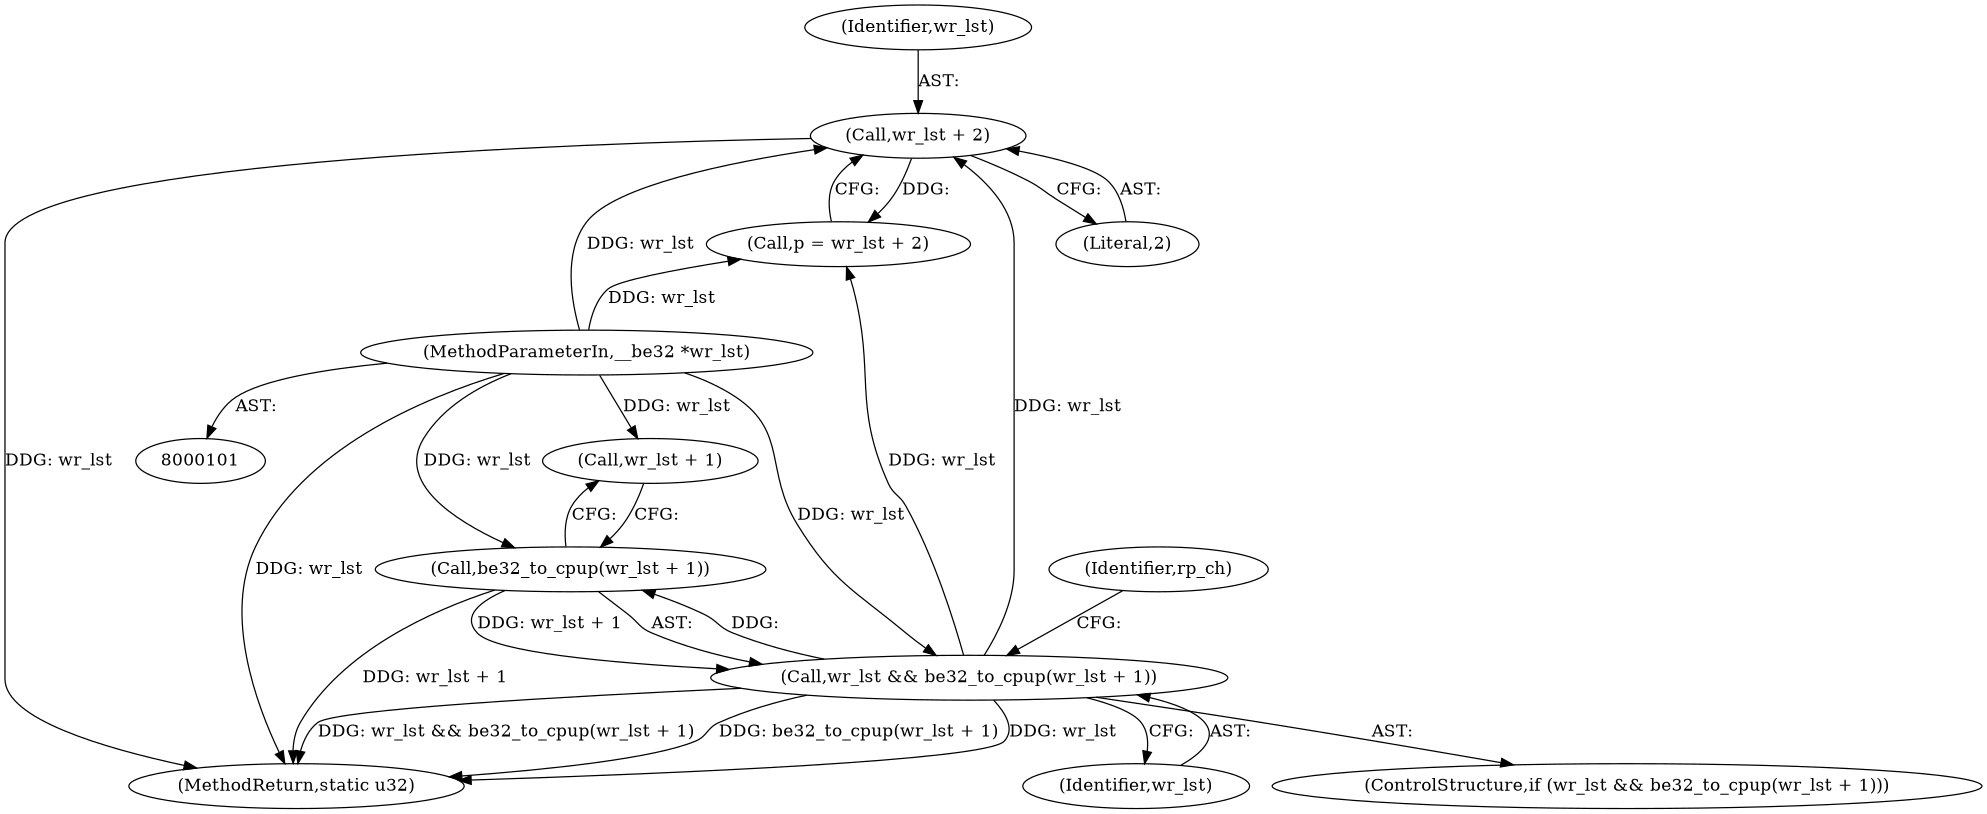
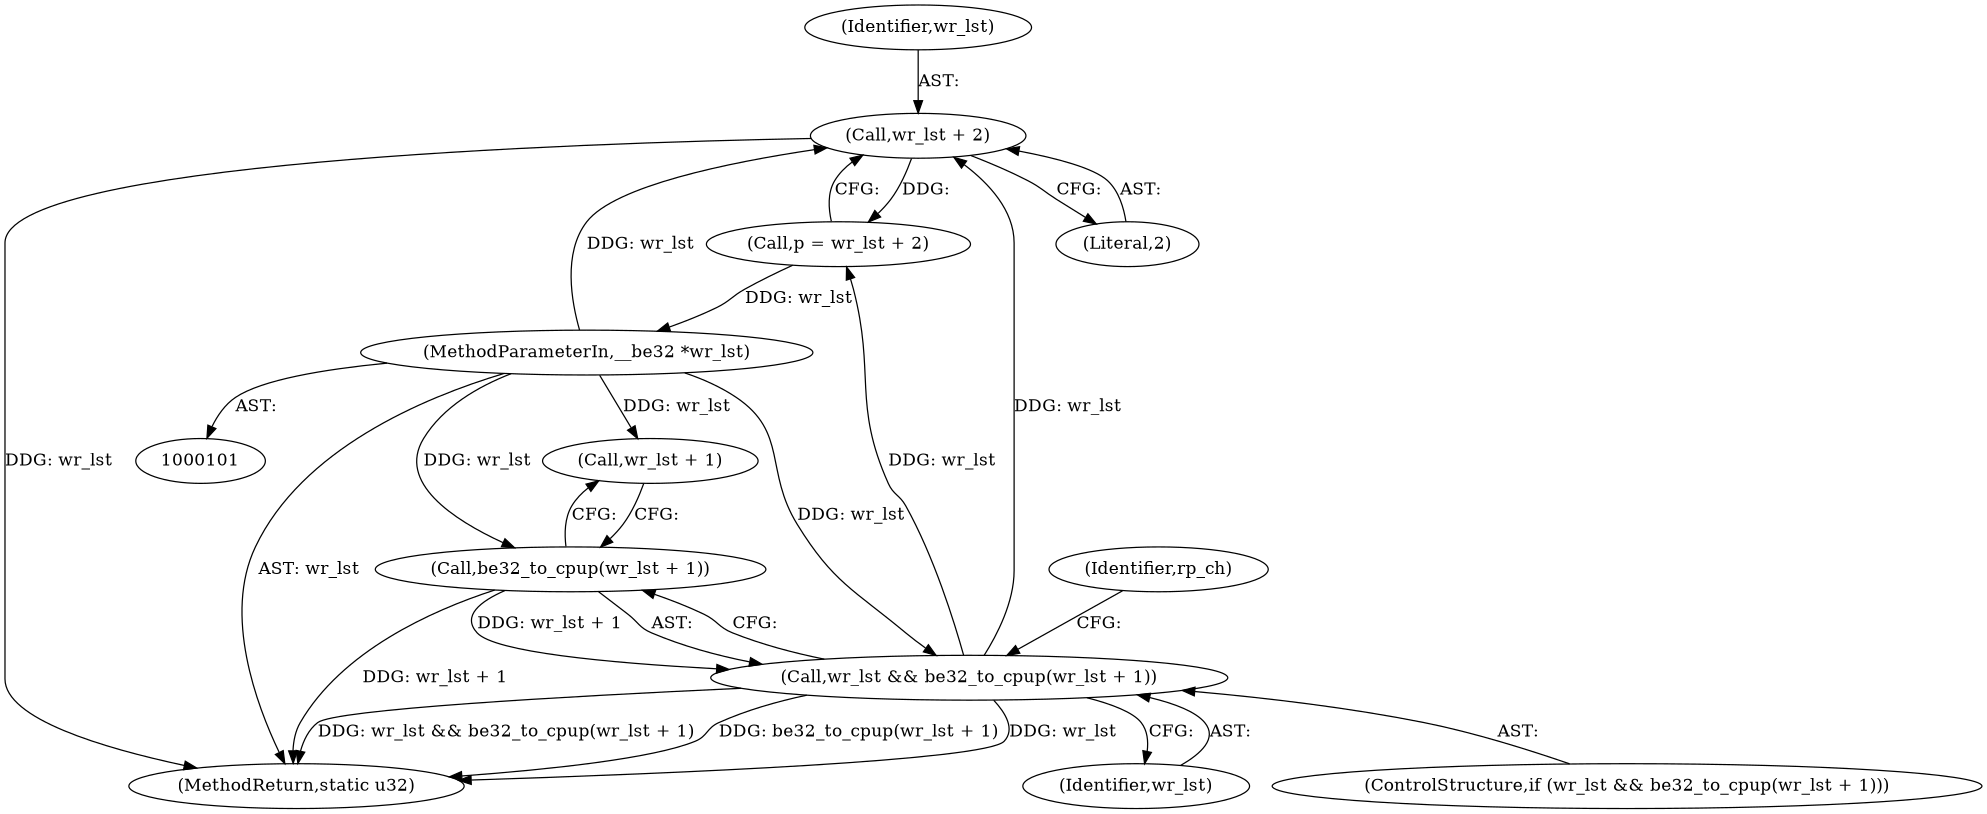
edge "(MethodParameterIn,__be32 *wr_lst)" -> "(Call,p = wr_lst + 2)": reversed
node "8000101": label "8000101" -> "1000101"
edge "(MethodParameterIn,__be32 *wr_lst)" -> "(MethodReturn,static u32)": label "DDG: wr_lst" -> "AST: wr_lst"
edge "(Call,wr_lst && be32_to_cpup(wr_lst + 1))" -> "(Call,be32_to_cpup(wr_lst + 1))": label "DDG: " -> "CFG: "
edge "(Call,wr_lst && be32_to_cpup(wr_lst + 1))" -> "(ControlStructure,if (wr_lst && be32_to_cpup(wr_lst + 1)))": reversed
